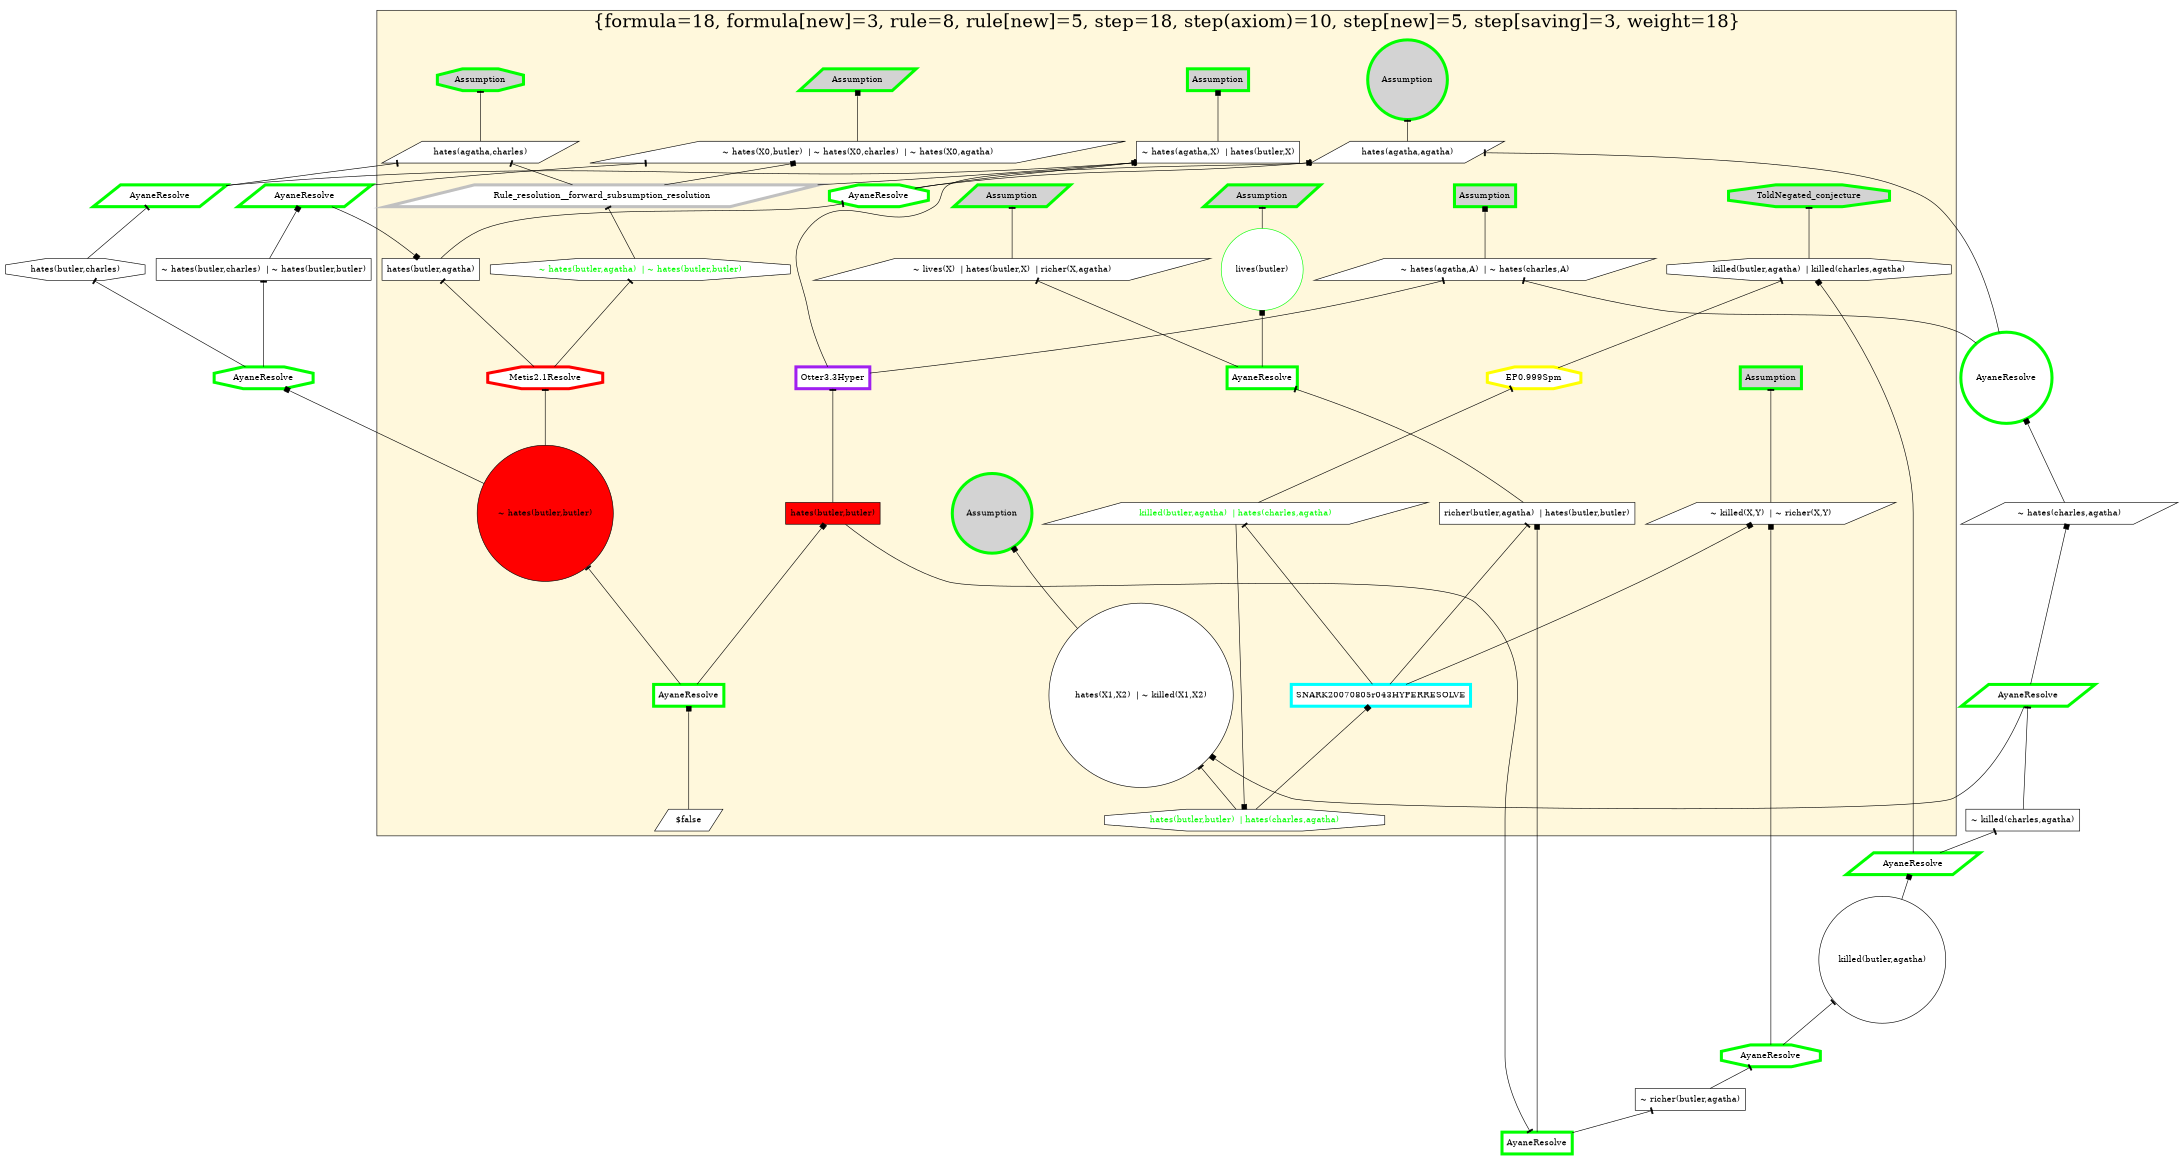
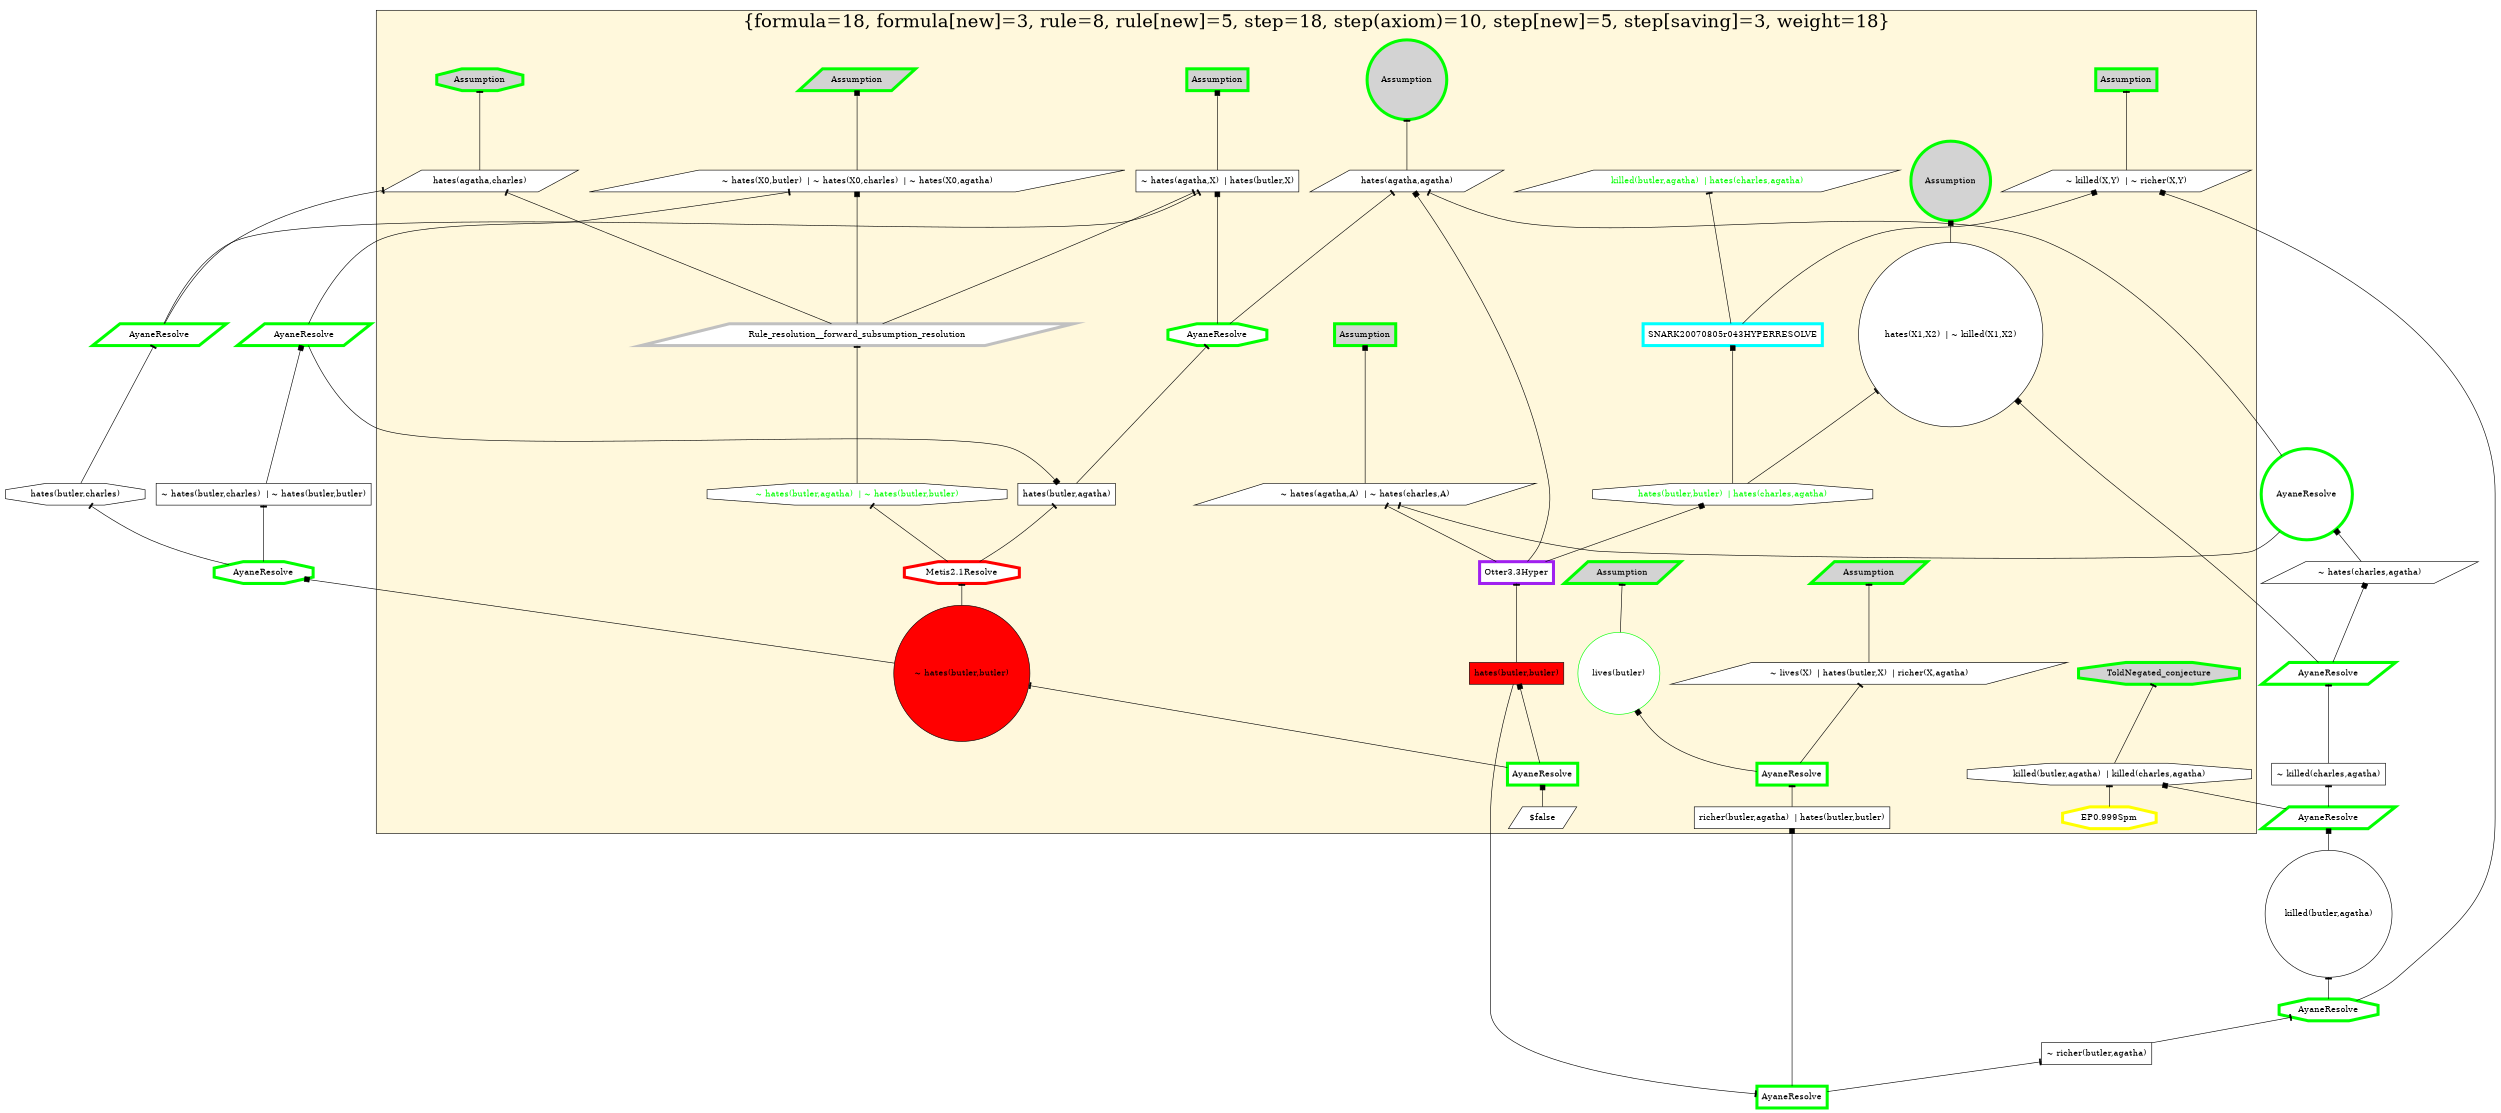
edge "killed(butler,agatha)  | hates(charles,agatha)" -> "EP0.999Spm": removed
edge "SNARK20070805r043HYPERRESOLVE" -> "richer(butler,agatha)  | hates(butler,butler)": removed
edge "killed(butler,agatha)  | hates(charles,agatha)" -> "hates(butler,butler)  | hates(charles,agatha)": now "Otter3.3Hyper" -> "hates(butler,butler)  | hates(charles,agatha)"
